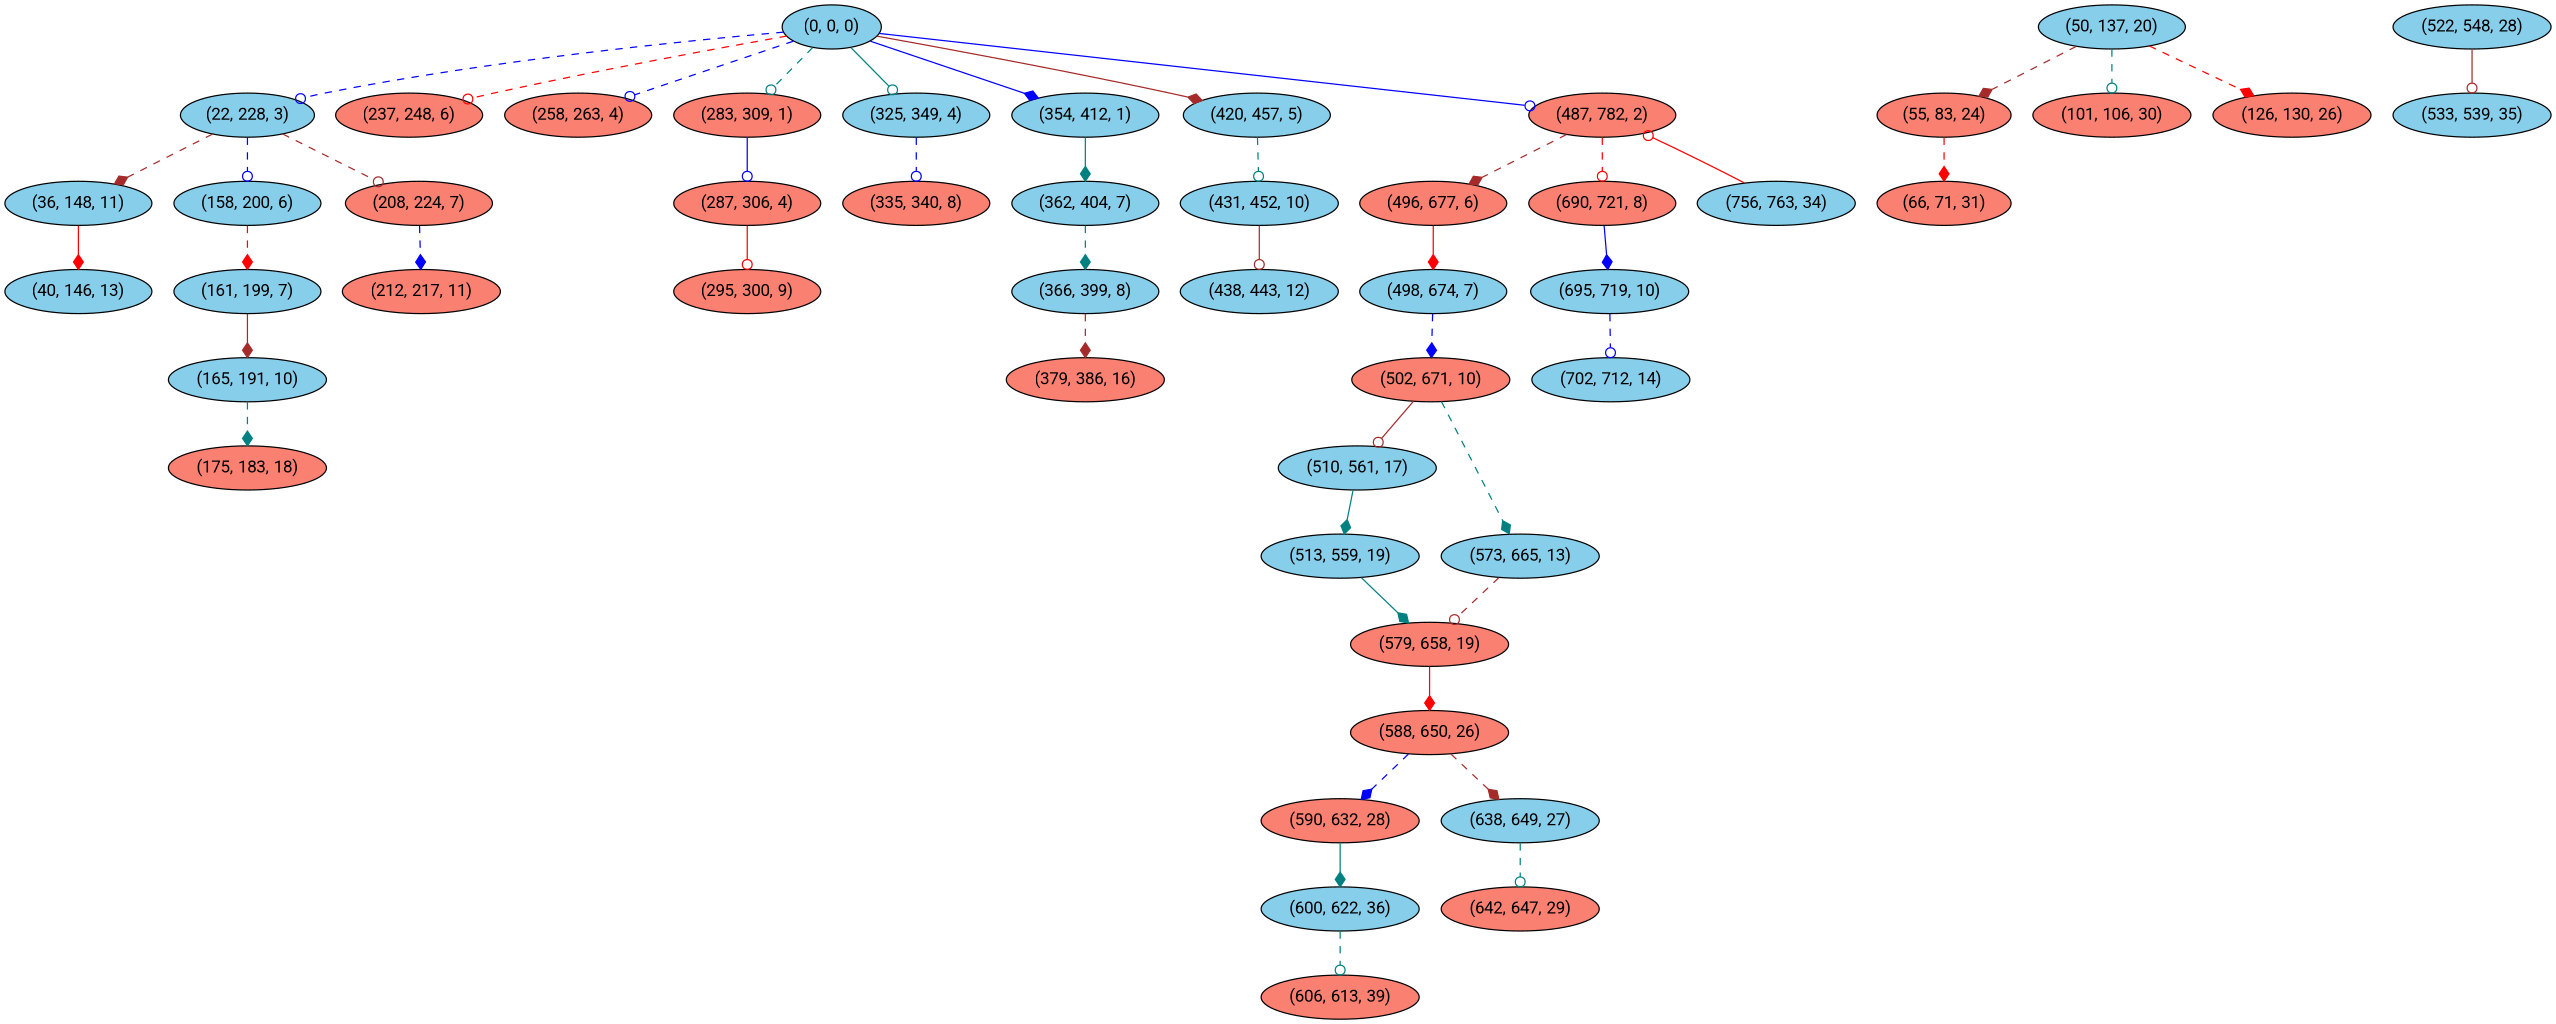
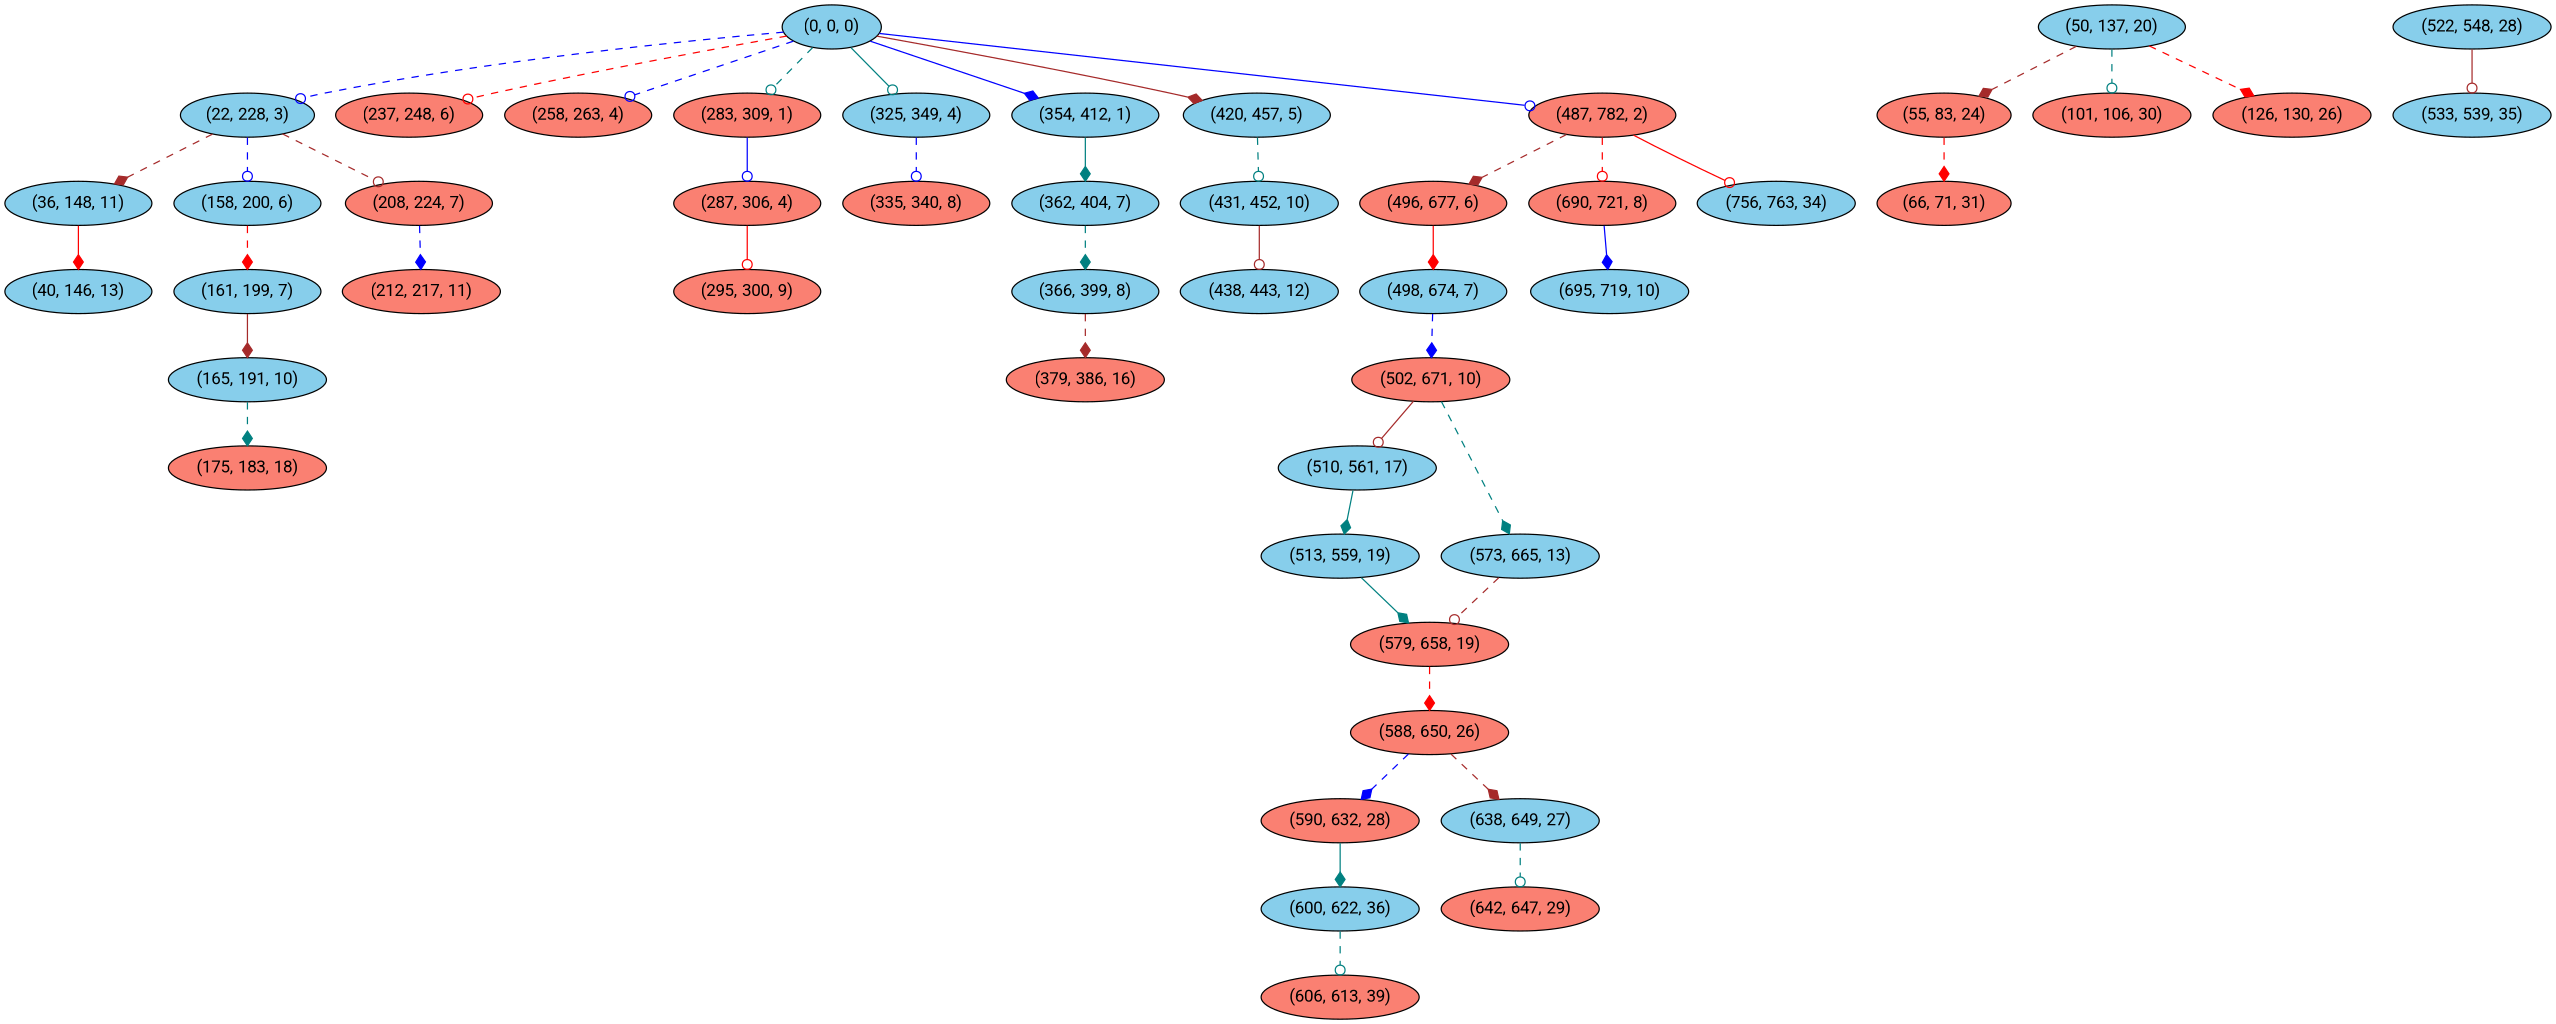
edge "(756, 763, 34)" -> "(487, 782, 2)": reversed
node "(702, 712, 14)": removed
edge "(579, 658, 19)" -> "(588, 650, 26)": style solid -> dashed
